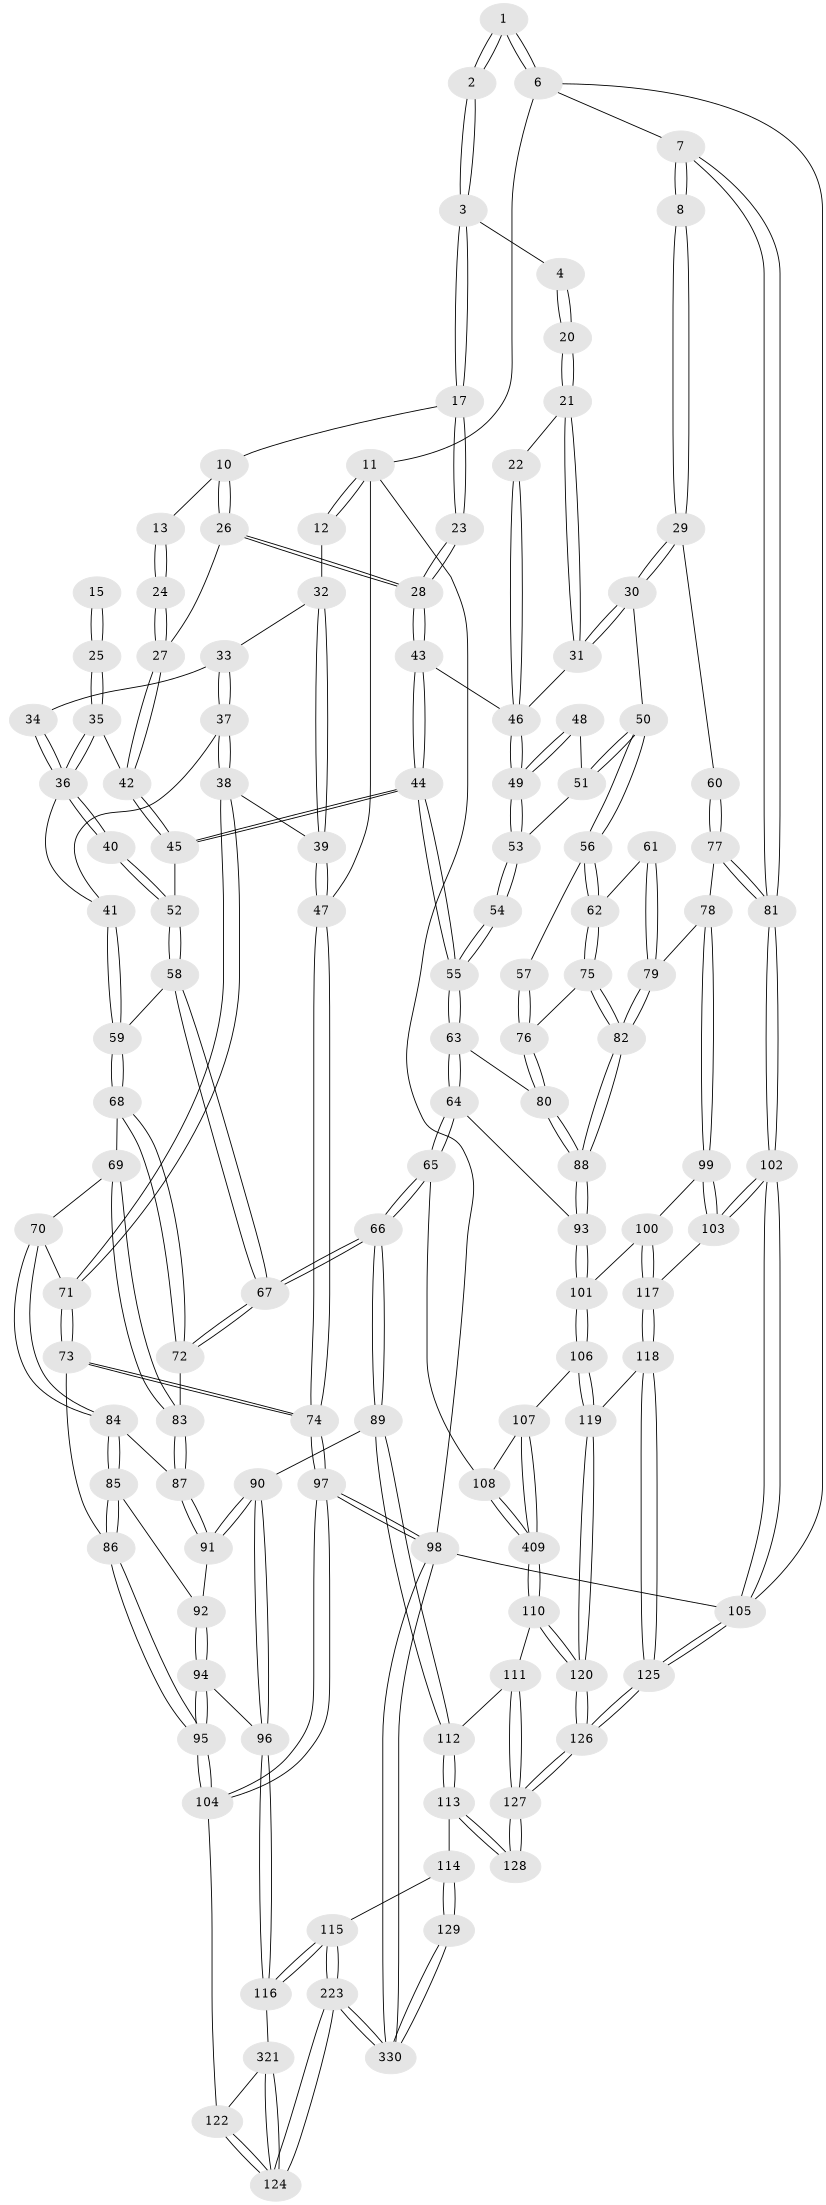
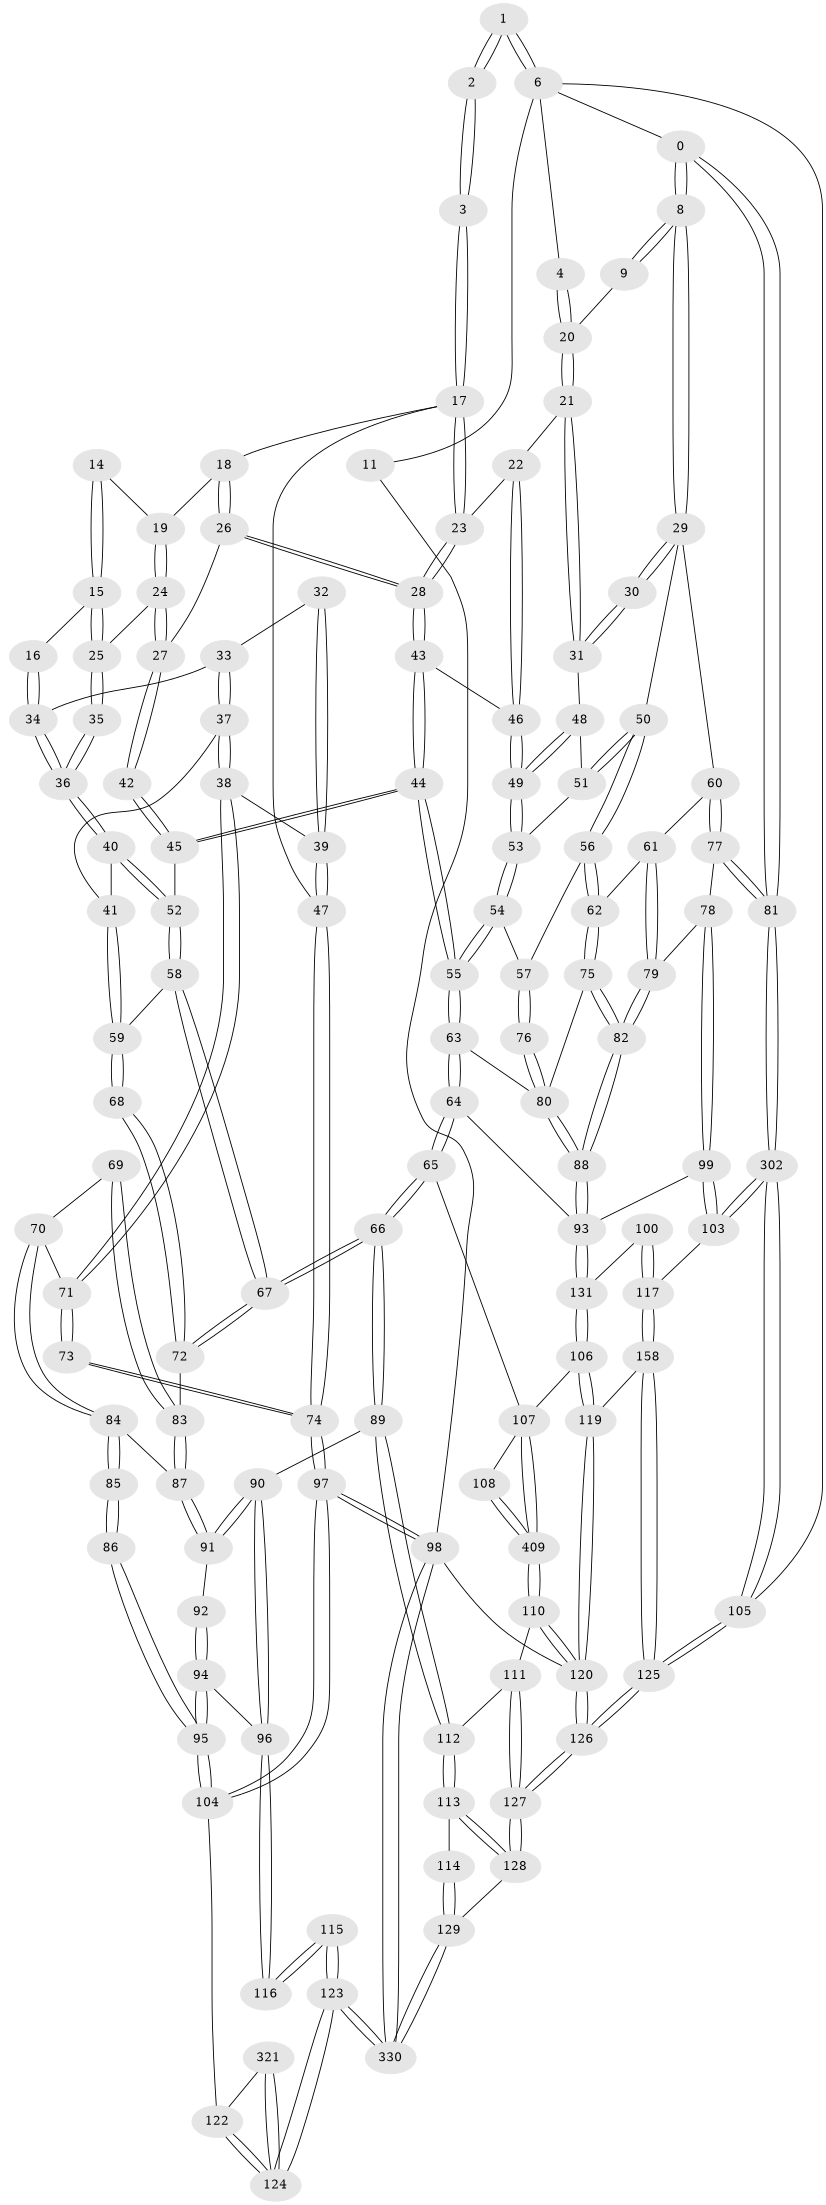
node "7": label "7" -> "0"
edge "3" -- "4": now "6" -- "4"
node "9": added
node "14": added
node "10": label "10" -> "18"
edge "22" -- "23": added
node "13": label "13" -> "19"
node "12": removed
edge "24" -- "25": added
node "16": added
edge "30" -- "50": now "29" -- "50"
edge "31" -- "46": now "31" -- "48"
edge "11" -- "47": now "17" -- "47"
edge "35" -- "42": removed
edge "60" -- "61": added
edge "36" -- "41": now "40" -- "41"
edge "54" -- "57": added
edge "75" -- "76": now "75" -- "80"
edge "68" -- "69": removed
node "102": label "102" -> "302"
edge "99" -- "100": now "99" -- "93"
node "101": label "101" -> "131"
edge "65" -- "108": now "65" -- "107"
node "118": label "118" -> "158"
edge "73" -- "86": removed
edge "85" -- "92": removed
edge "98" -- "105": now "98" -- "120"
edge "114" -- "115": removed
edge "128" -- "129": added
node "223": label "223" -> "123"
edge "116" -- "321": removed
